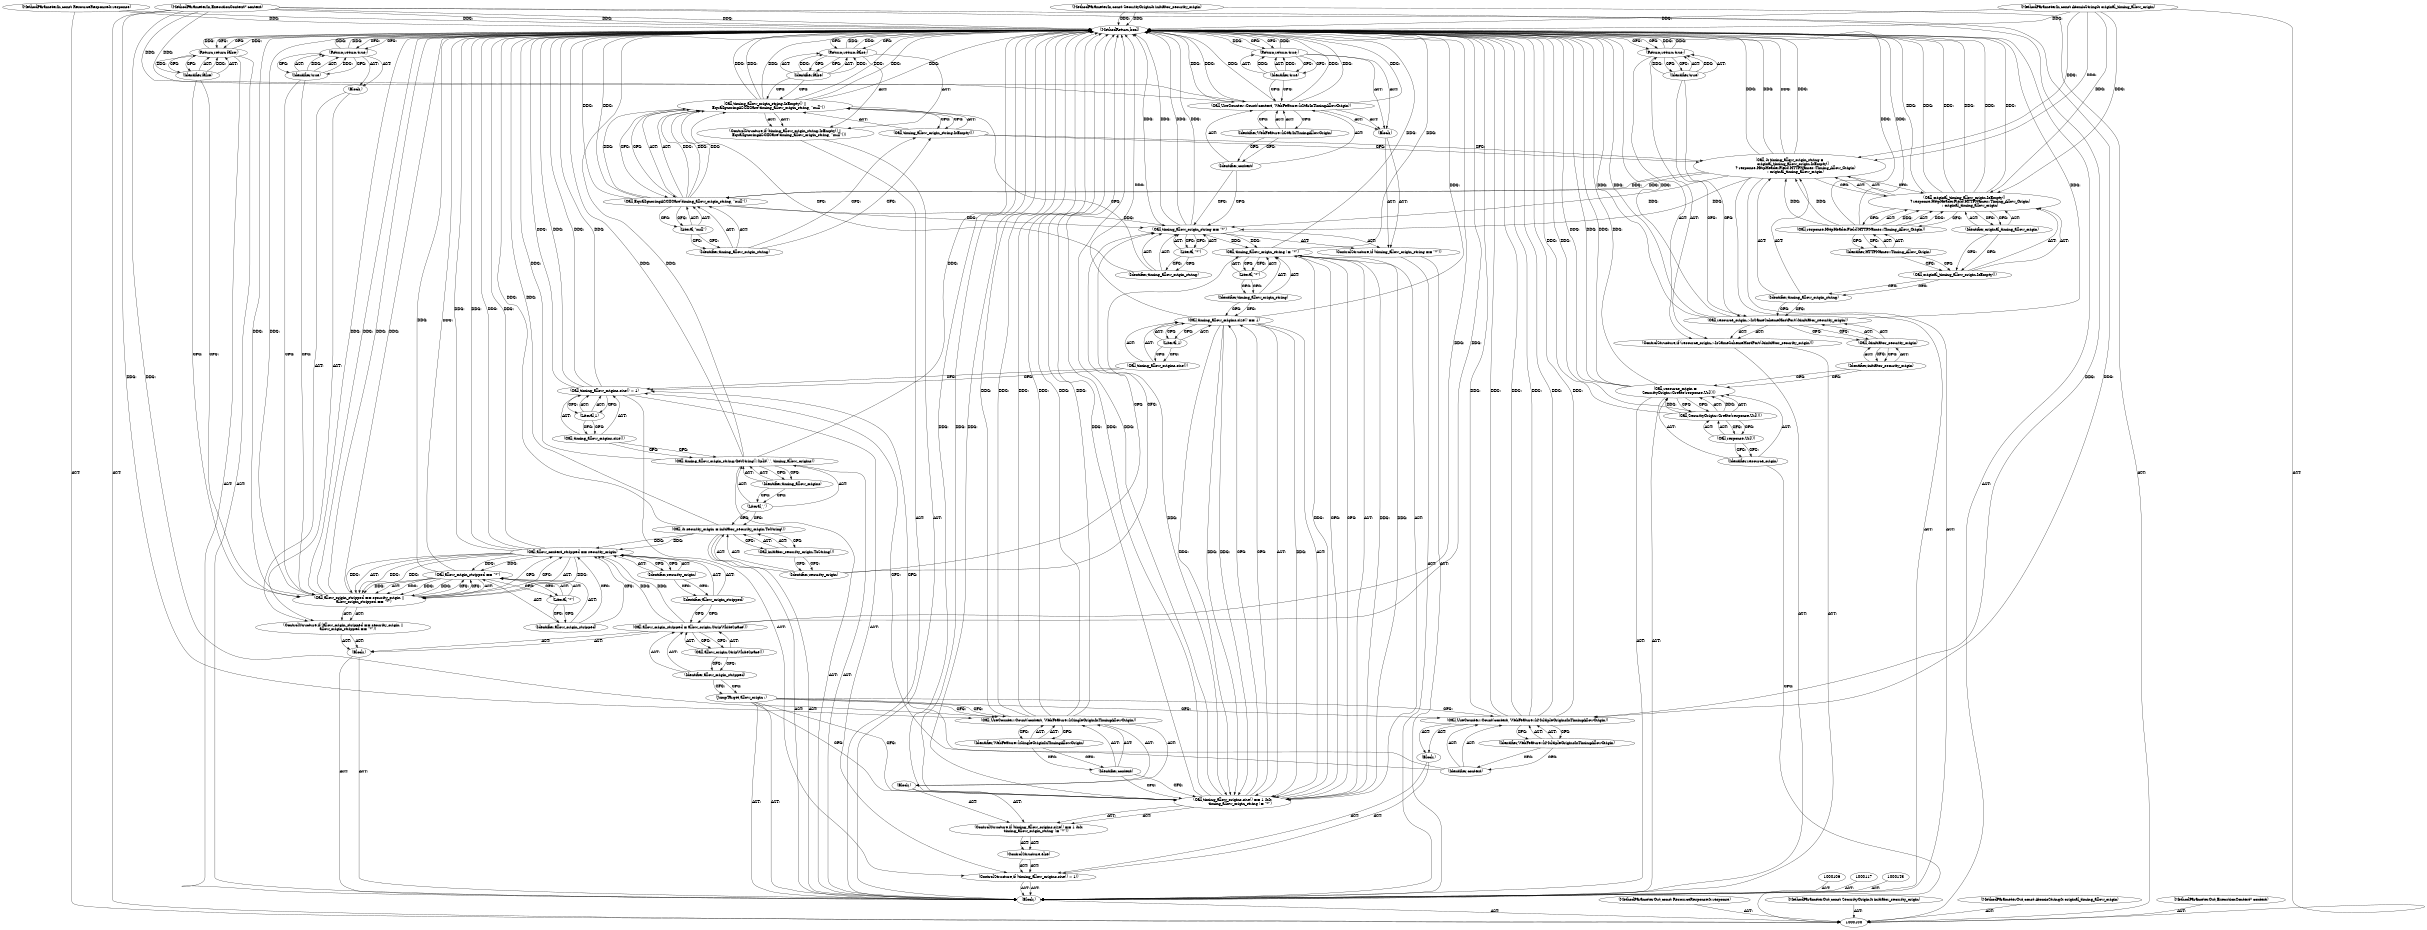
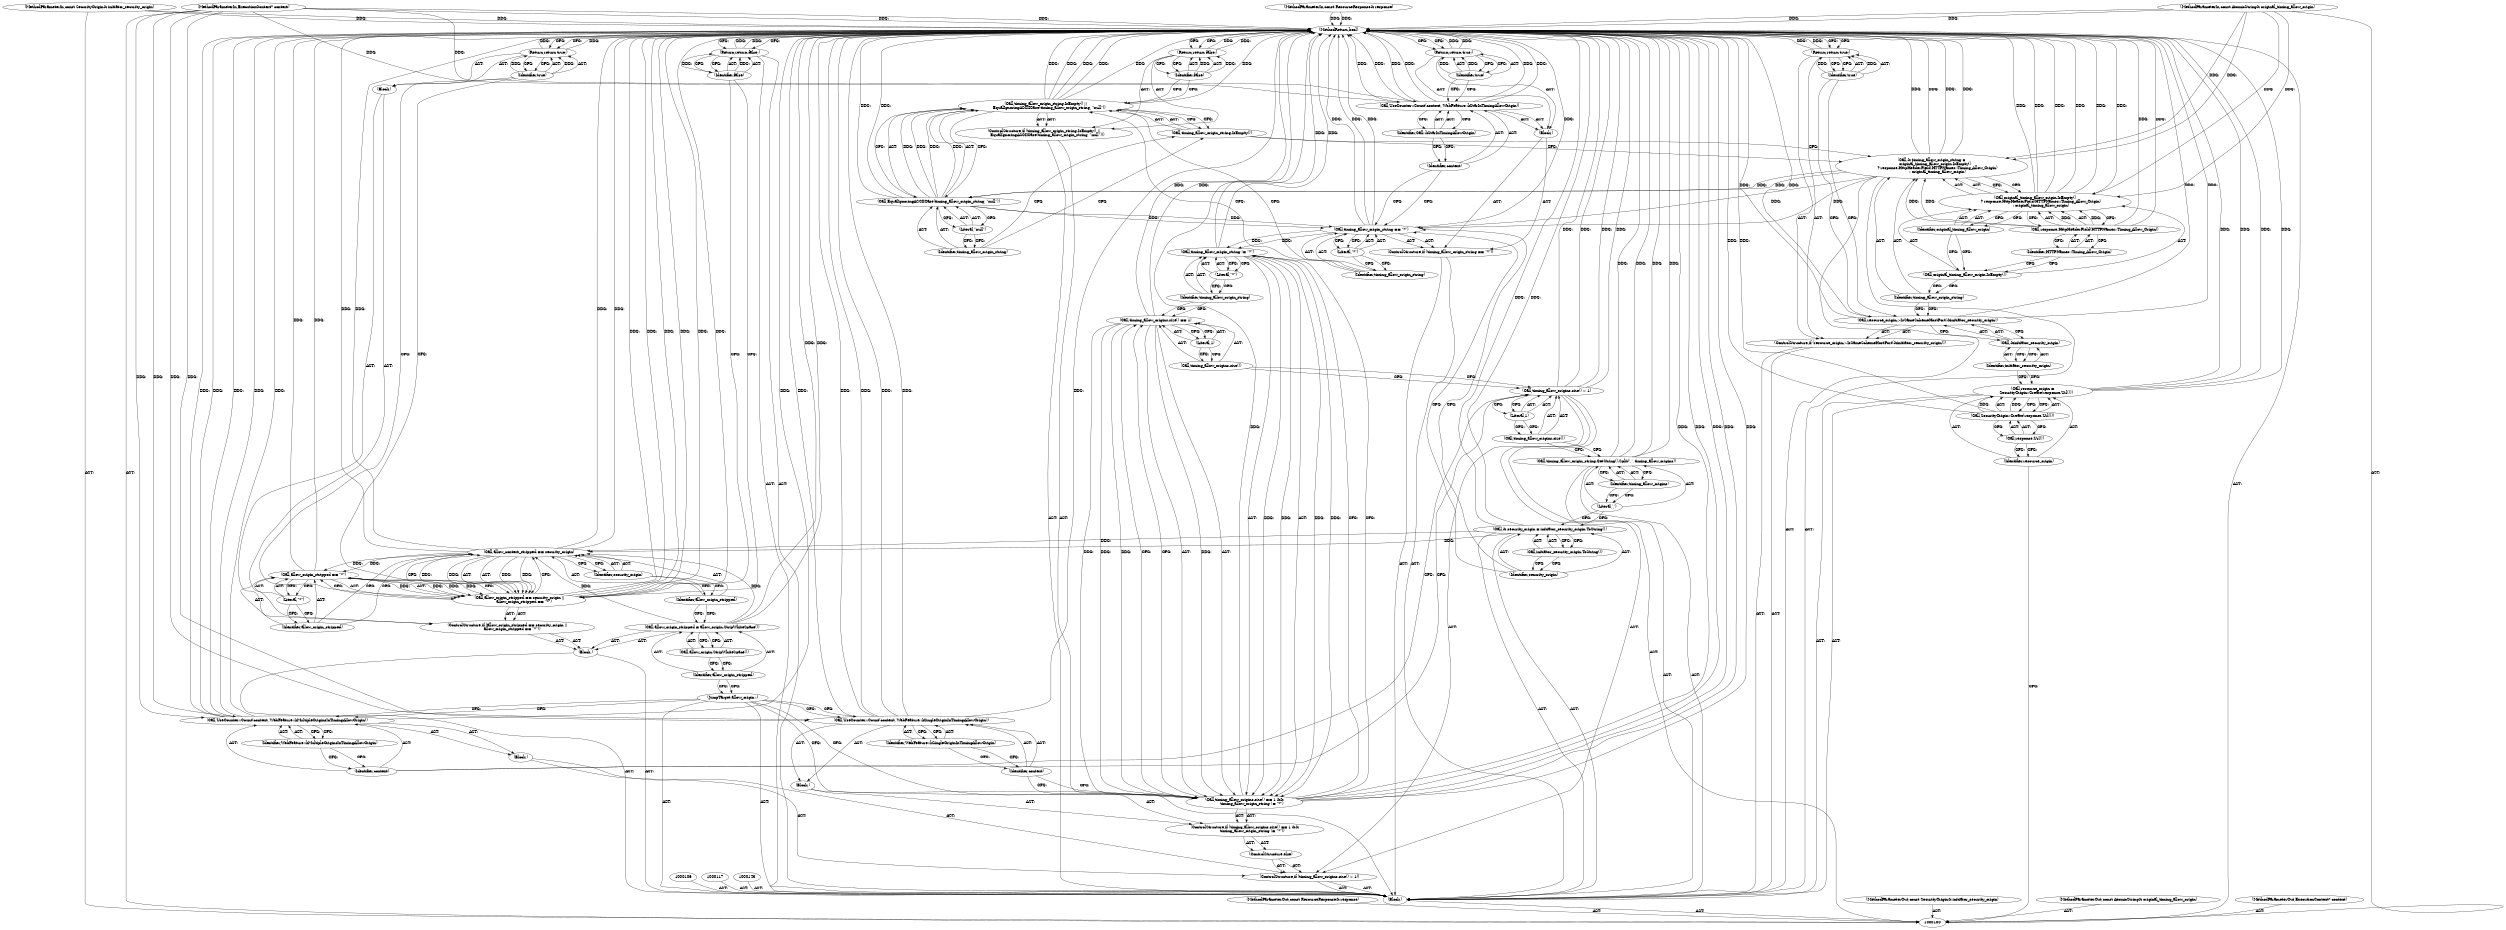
node "(Identifier,WebFeature::kStarInTimingAllowOrigin)": label "(Identifier,WebFeature::kStarInTimingAllowOrigin)" -> "(Identifier,Call::kStarInTimingAllowOrigin)"
edge "(MethodParameterIn,const ResourceResponse& response)" -> "1000100": now "(Call,timing_allow_origins.size() > 1)" -> "1000100"
